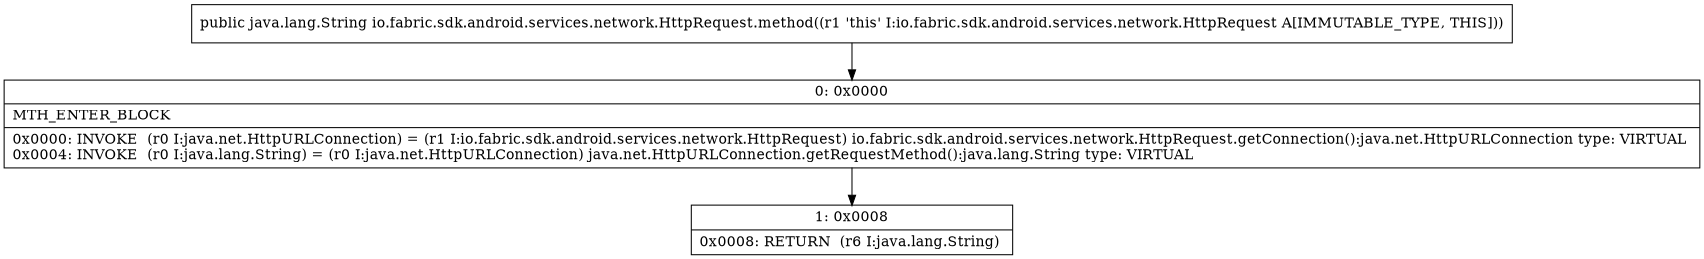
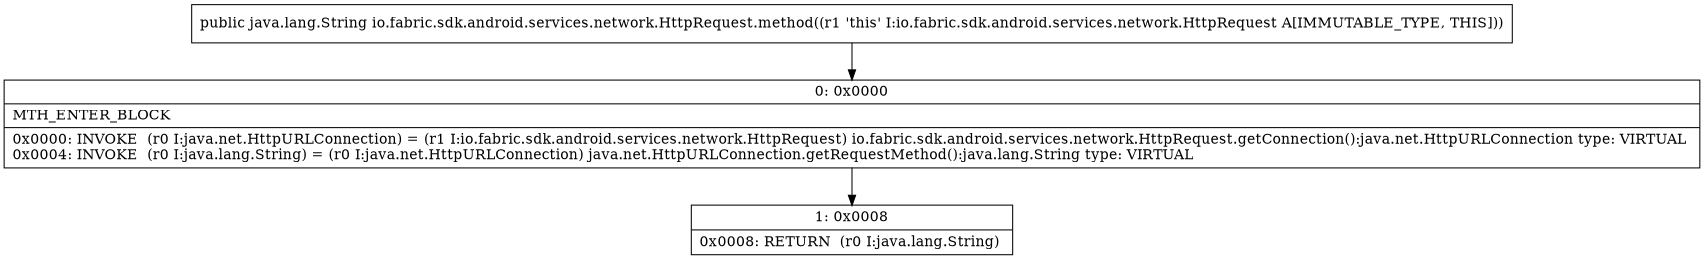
node "1: 0x0008": text "0x0008: RETURN  (r6 I:java.lang.String)" -> "0x0008: RETURN  (r0 I:java.lang.String)"
